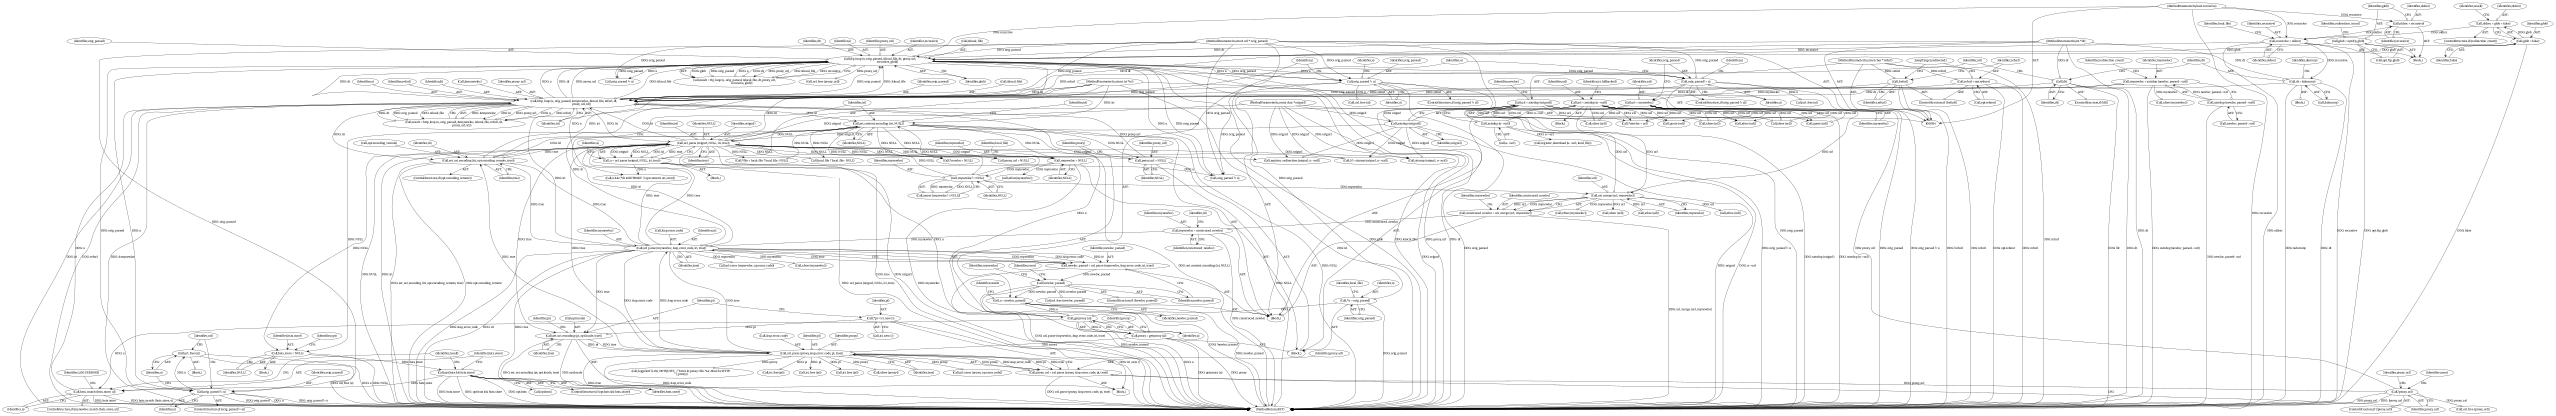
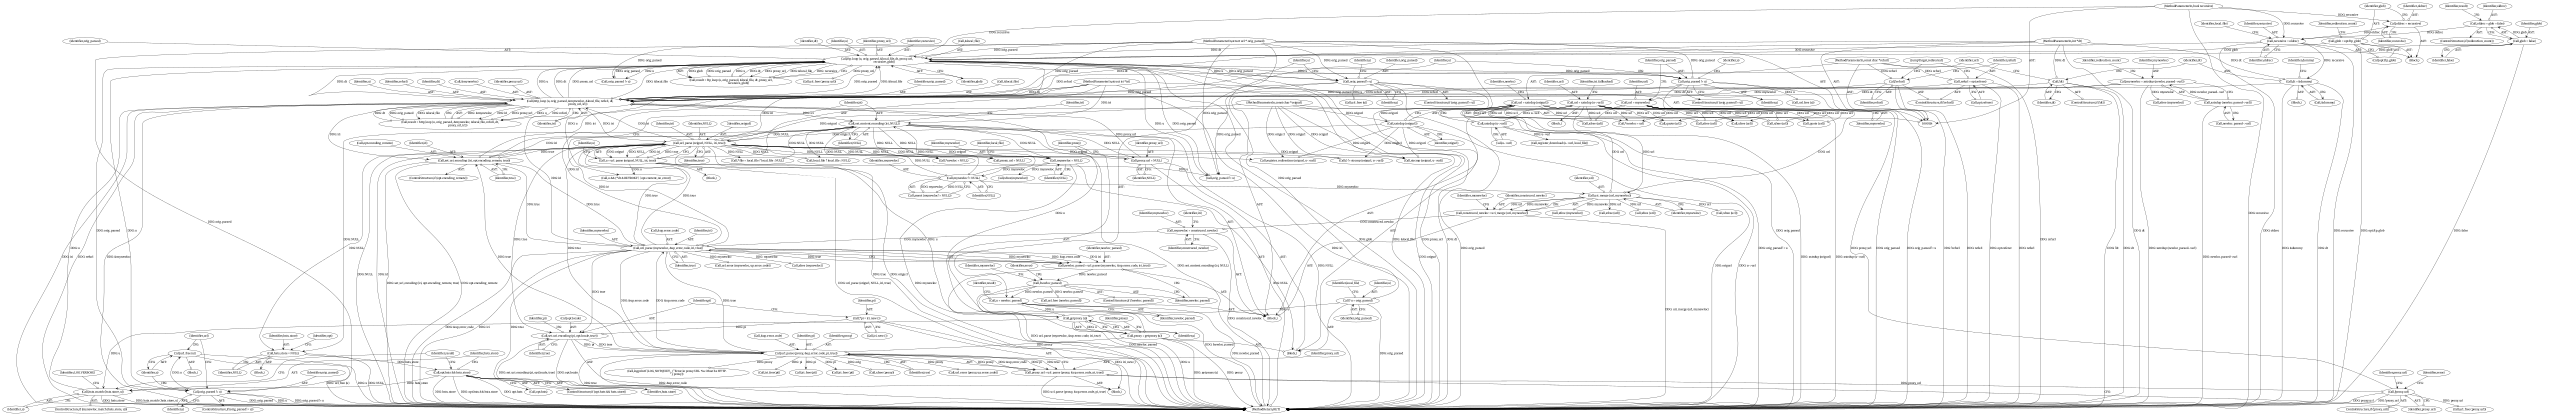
edge "(Call,url_parse (proxy, &up_error_code, pi, true))" -> "(Call,xfree (proxy))": label "DDG: proxy" -> "DDG: orig"
